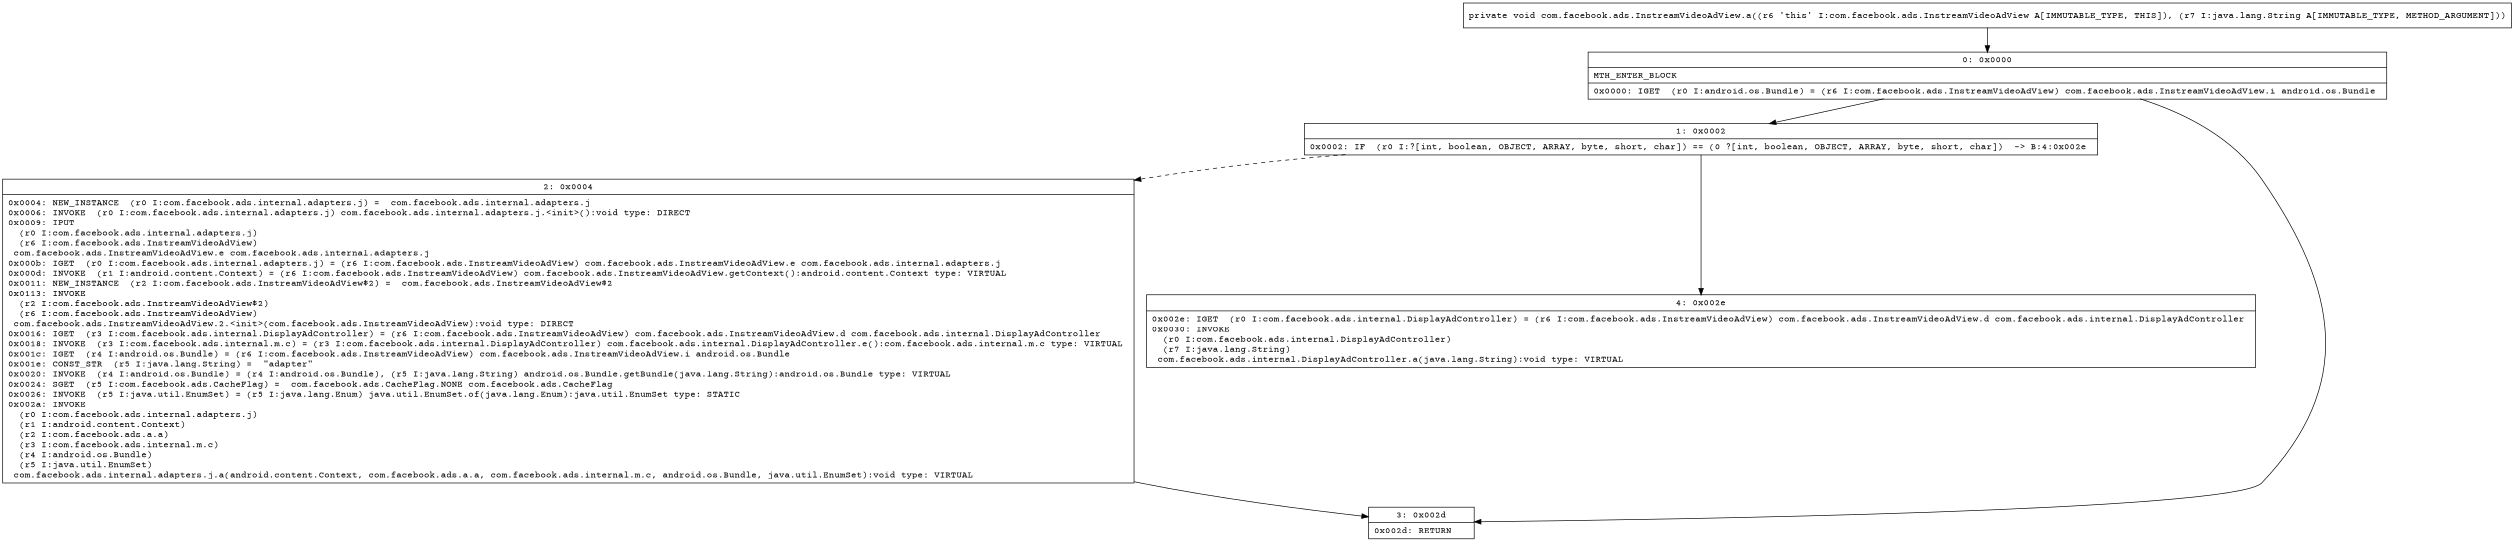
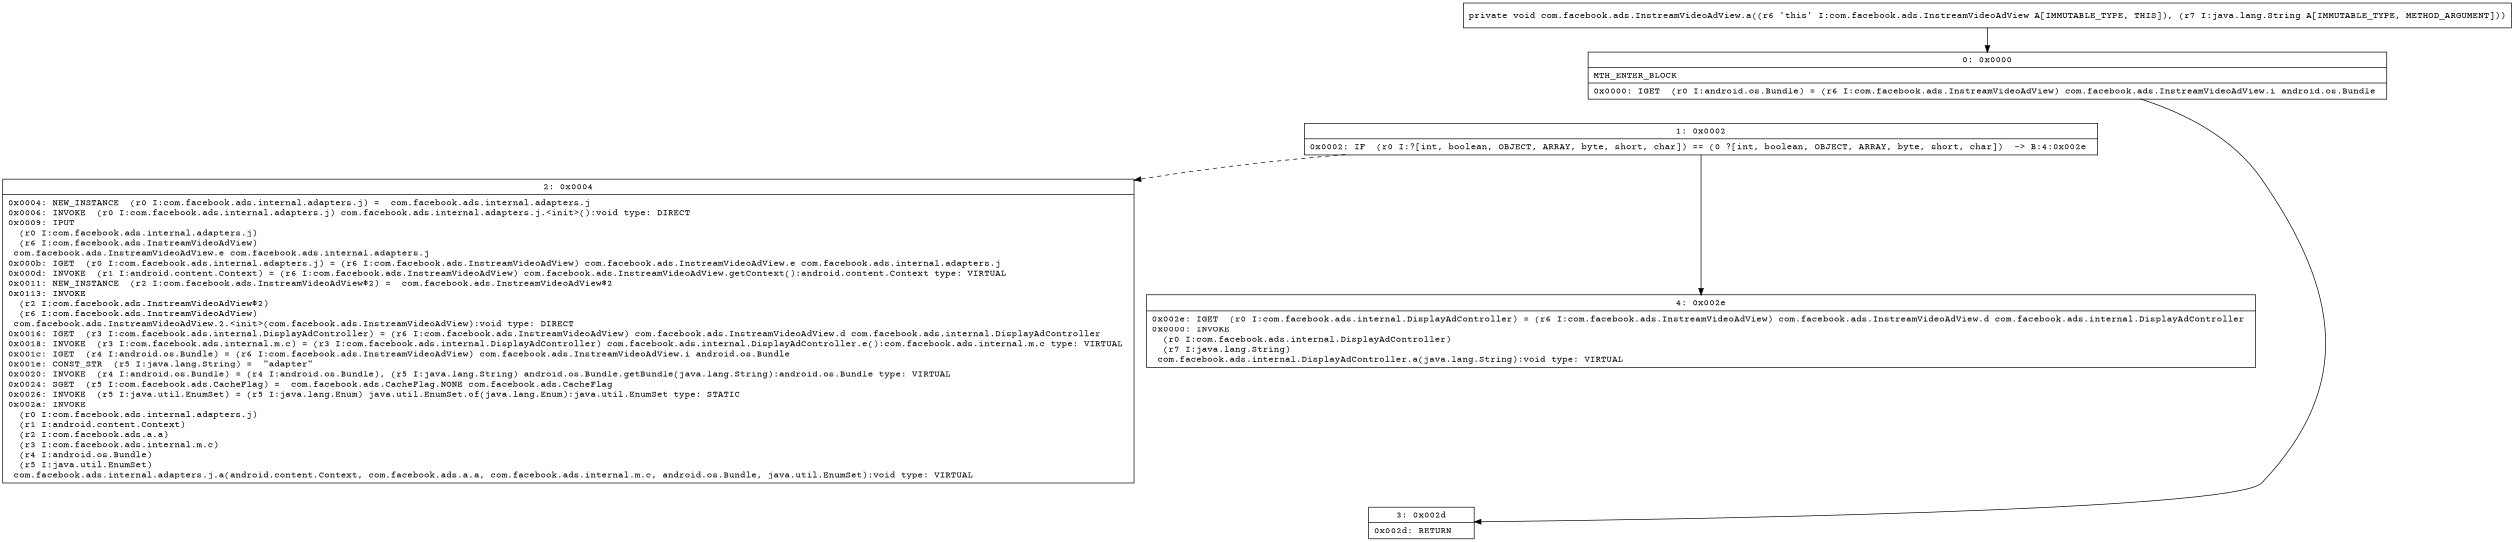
edge "0: 0x0000" -> "1: 0x0002": removed
node "4: 0x002e": text "0x0030: INVOKE" -> "0x0000: INVOKE"
edge "2: 0x0004" -> "3: 0x002d": removed
